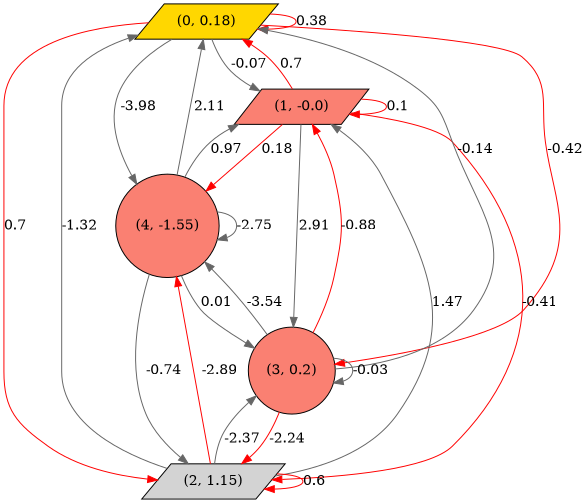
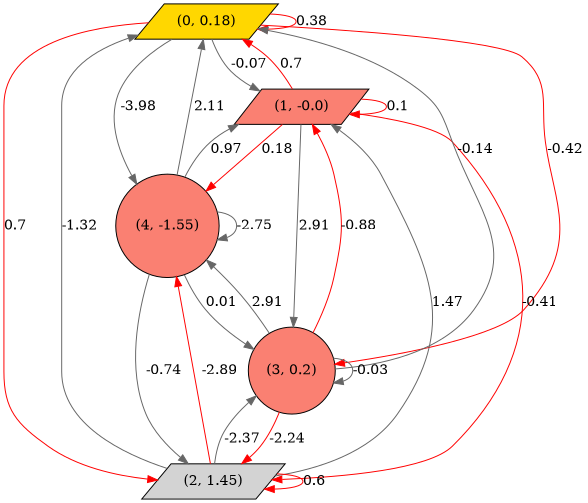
edge "(3, 0.2)" -> "(4, -1.55)": label "-3.54" -> "2.91"
node "(2, 1.15)": label "(2, 1.15)" -> "(2, 1.45)"
